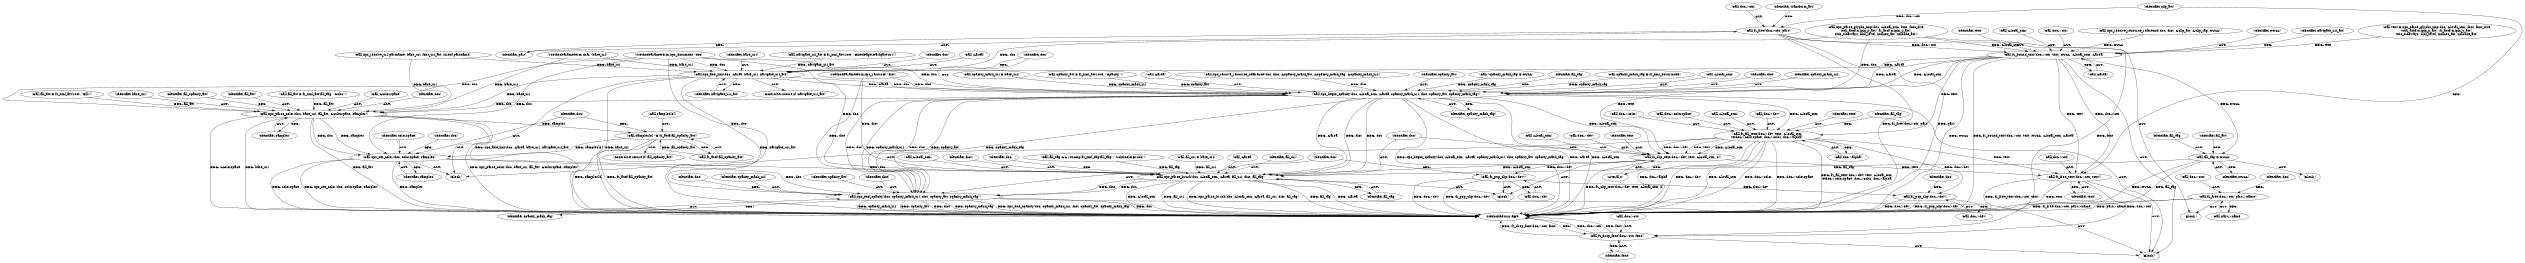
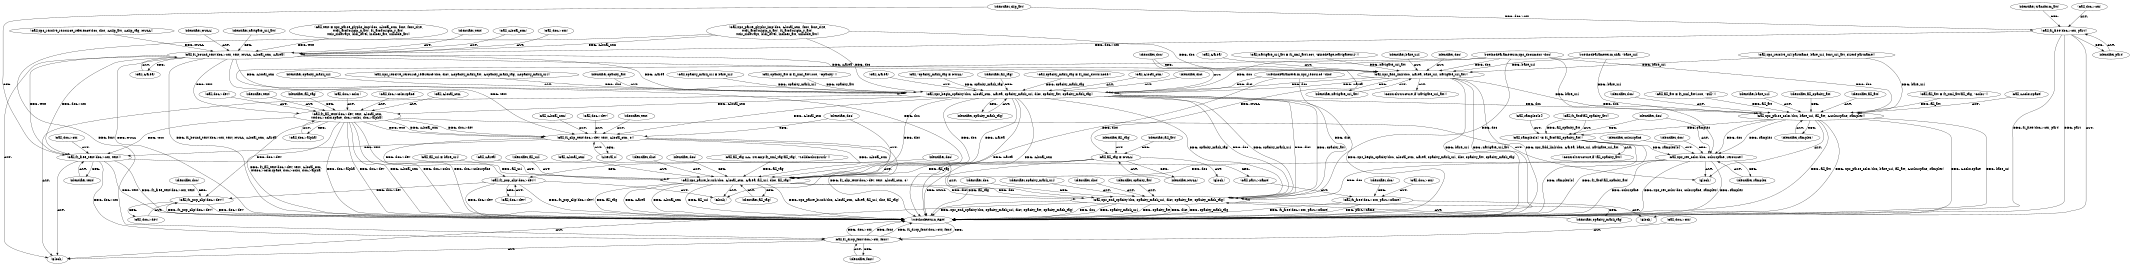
edge "(Call,samples[0] *= fz_atof(fill_opacity_att))" -> "(Call,fz_atof(fill_opacity_att))": removed, label "CFG:"
node "(Call,xps_set_color(doc, colorspace, samples))": label "(Call,xps_set_color(doc, colorspace, samples))" -> "(Call,xps_set_color(doc, colorspace, resource))"
edge "(Call,fz_free(doc->ctx, part->name))" -> "(Call,part->name)": now "(Call,fz_free_text(doc->ctx, text))" -> "(Call,part->name)"
